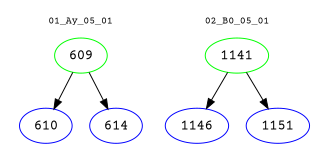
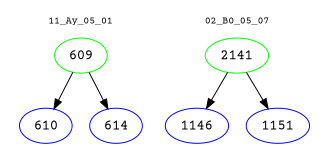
cluster "01_Ay_05_01": label "01_Ay_05_01" -> "11_Ay_05_01"
cluster "02_B0_05_01": label "02_B0_05_01" -> "02_B0_05_07"
node "1141": label "1141" -> "2141"
